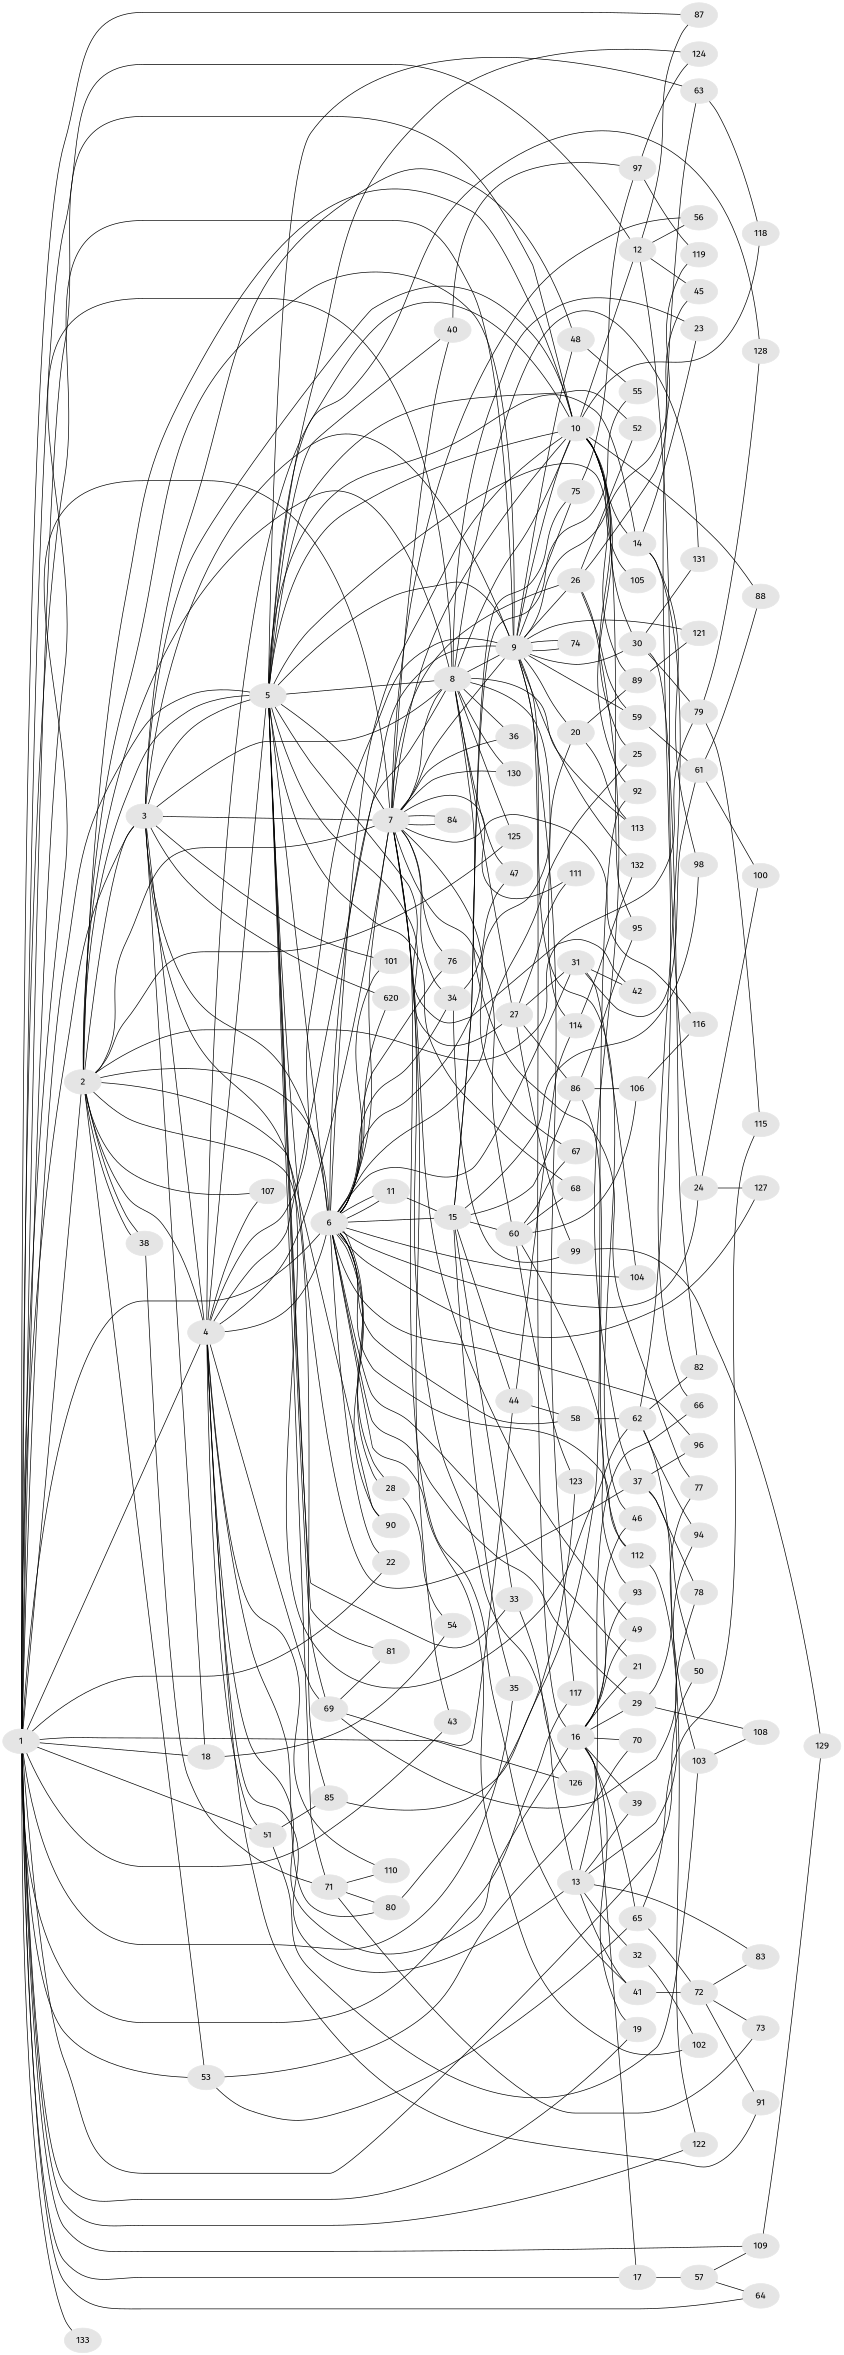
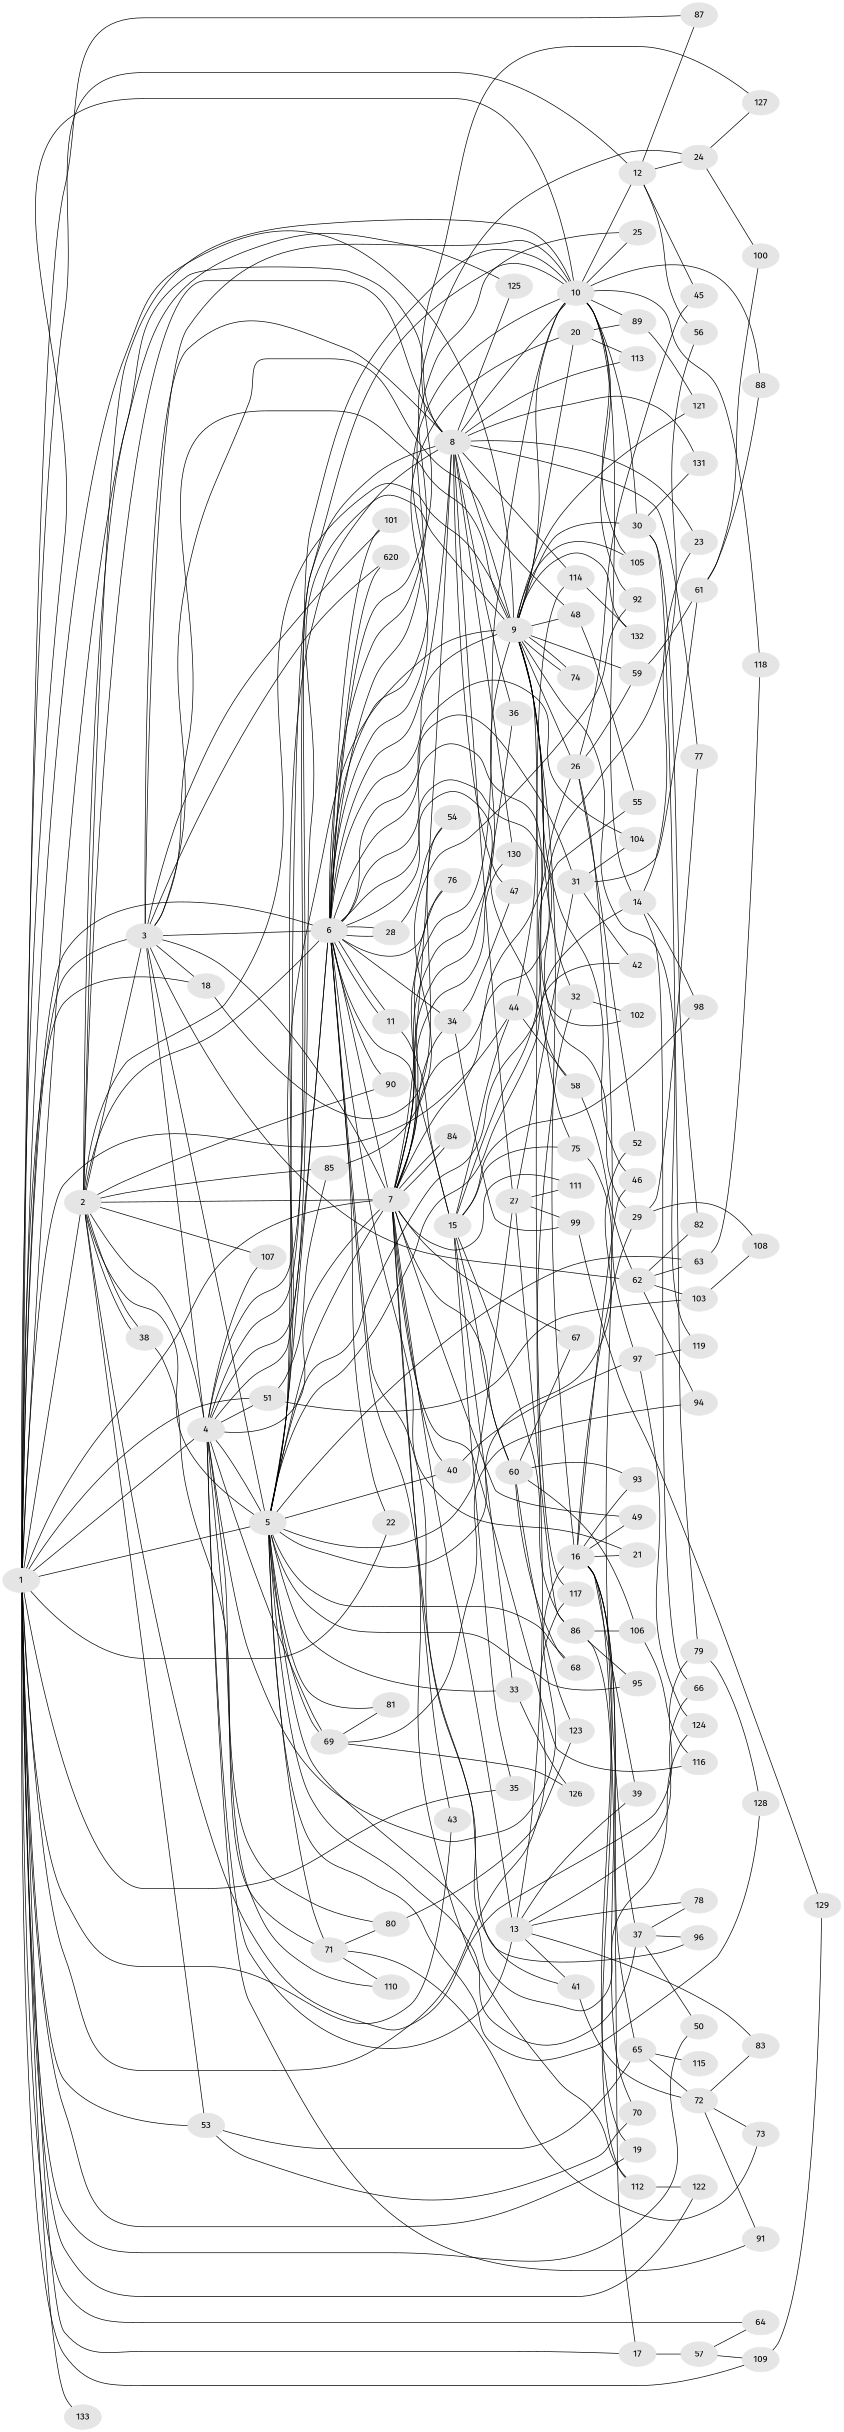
edge "105" -- "9": added
edge "8" -- "6": added
edge "9" -- "32": added
edge "79" -- "115": removed
